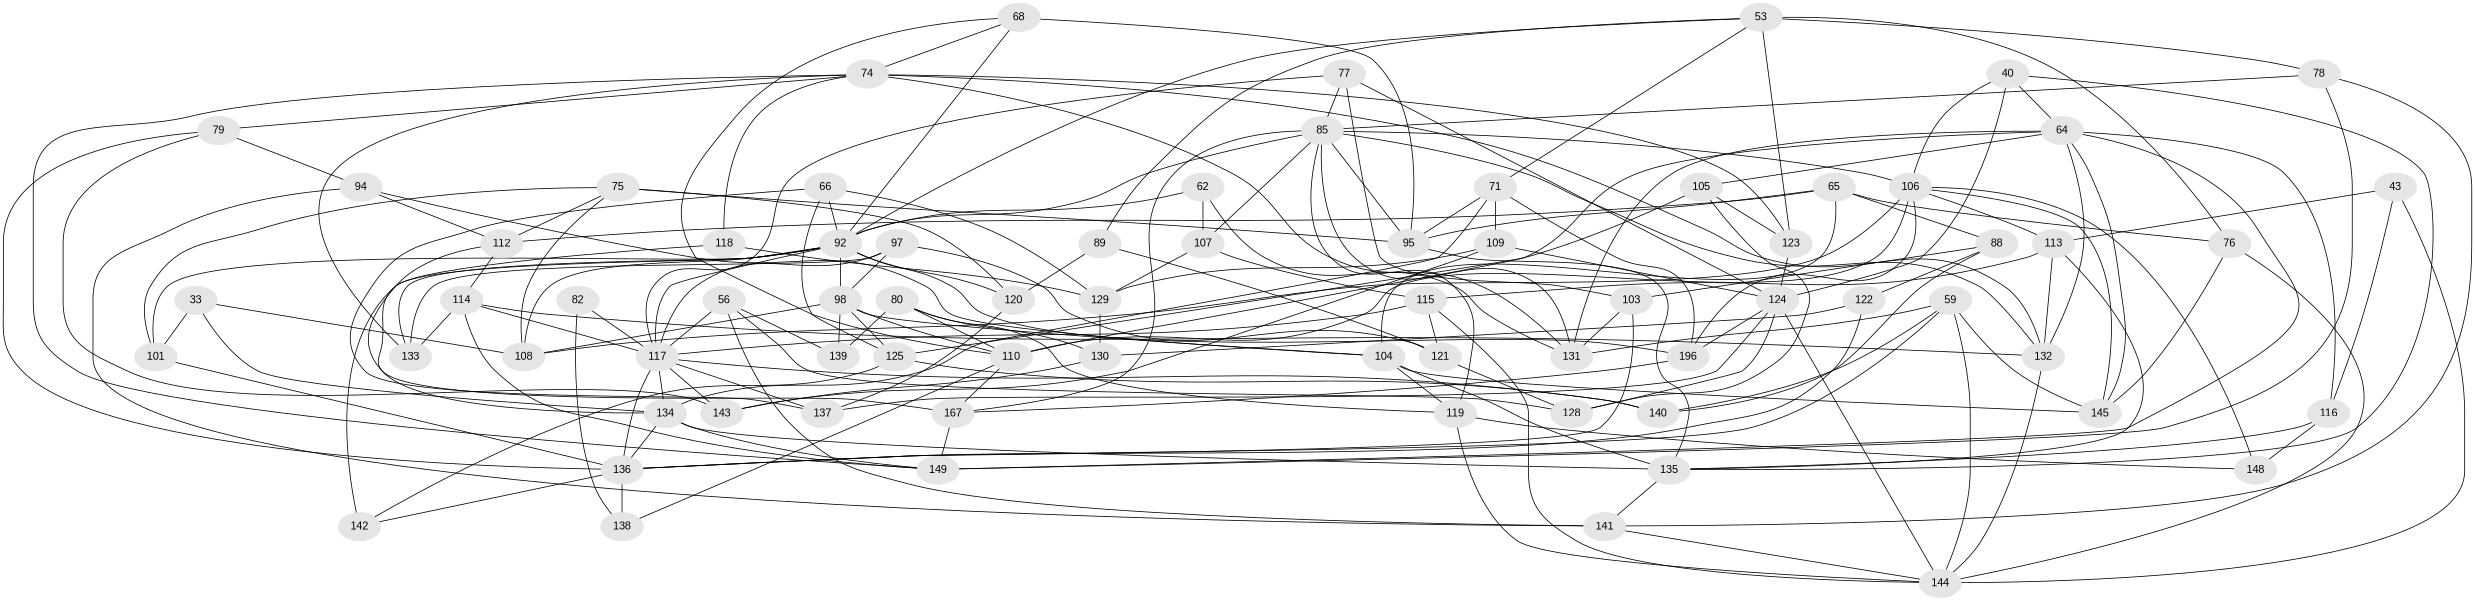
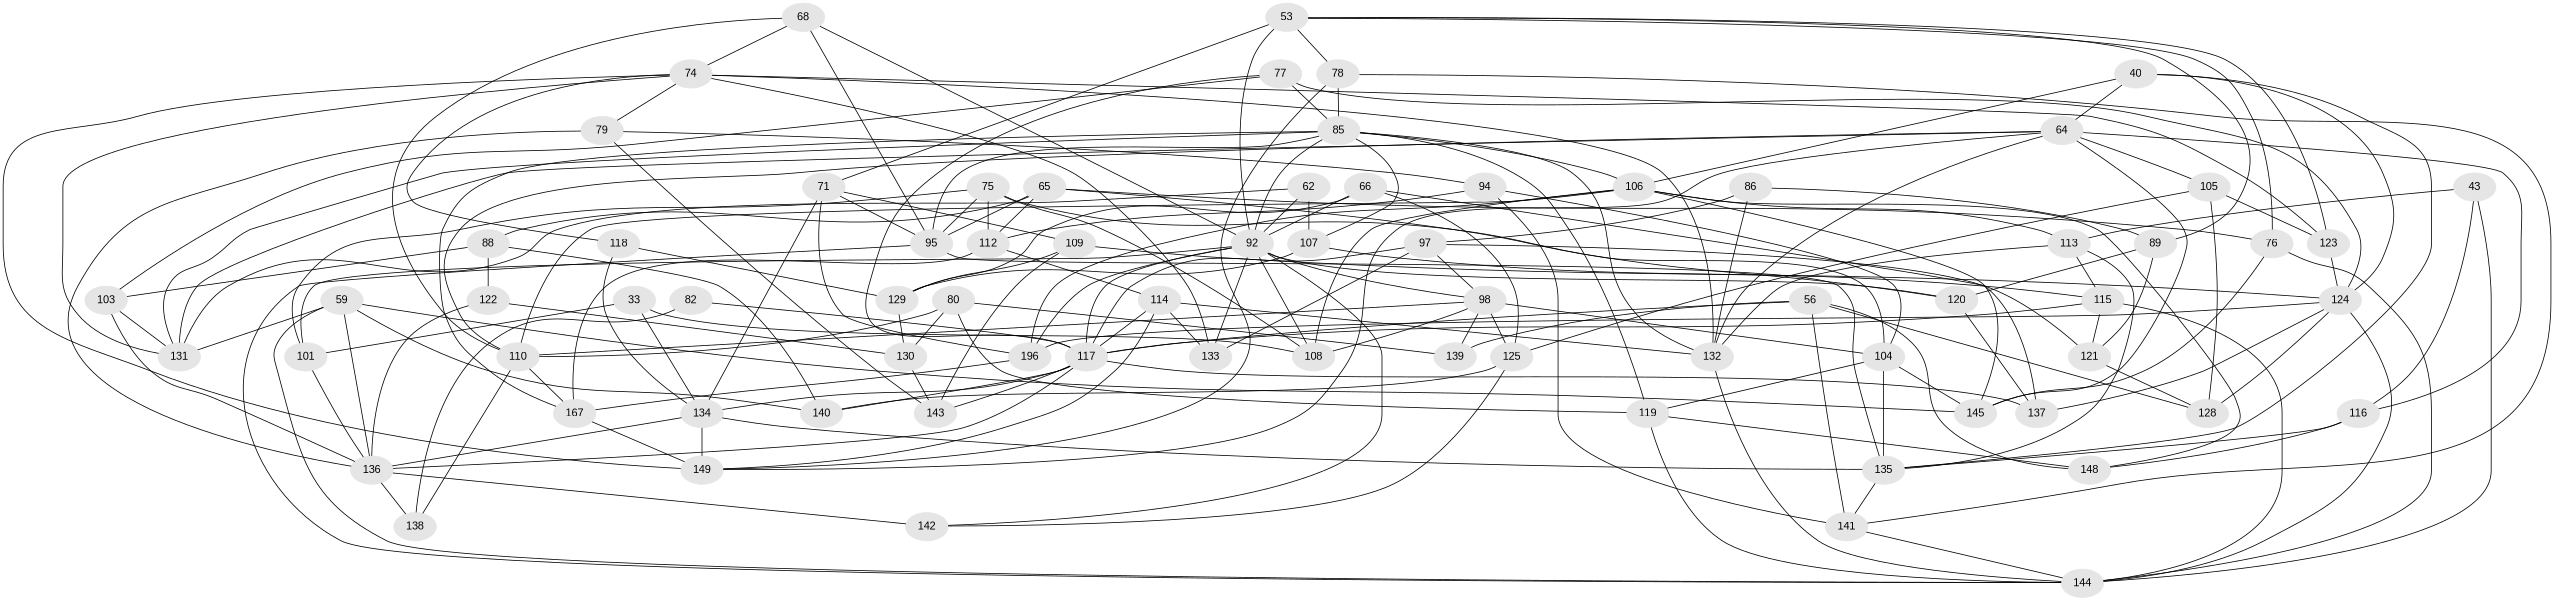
node "86": added
edge "56" -- "148": added
edge "95" -- "144": added
